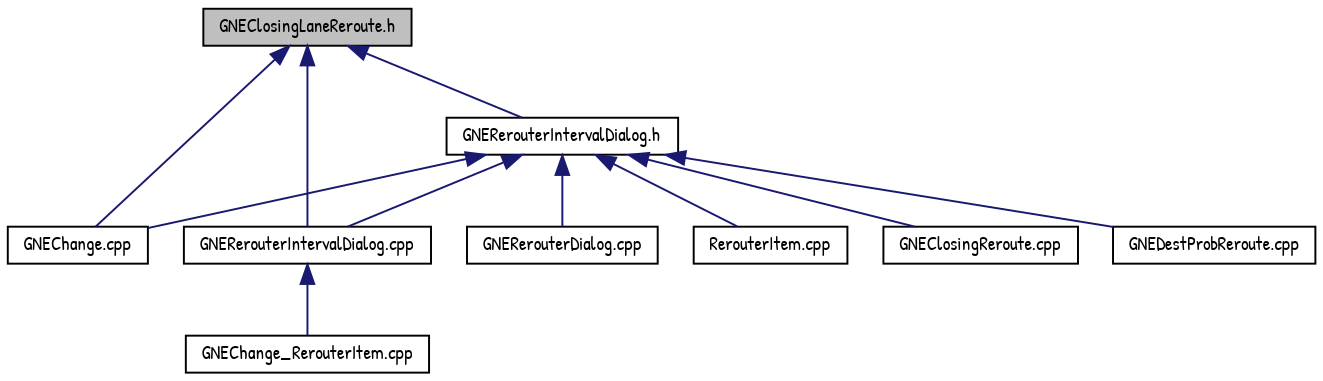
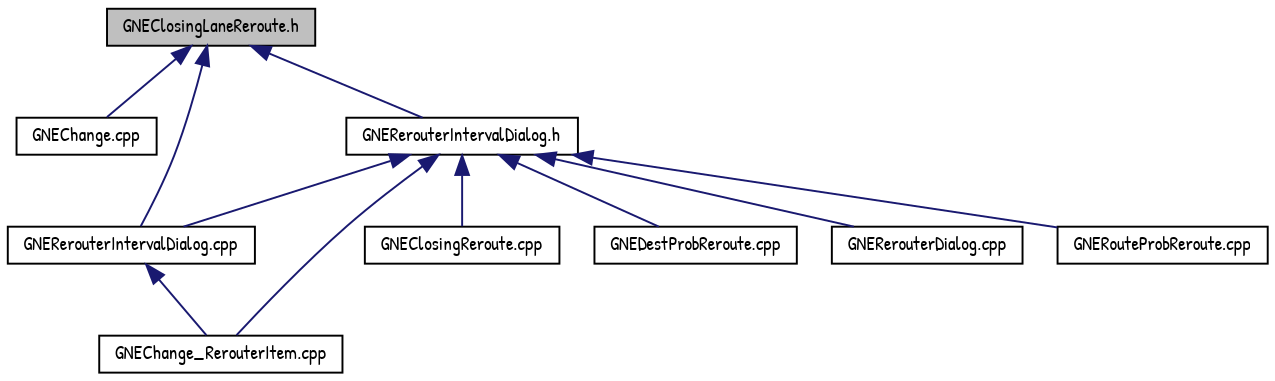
edge "GNEChange.cpp" -> "GNERerouterIntervalDialog.h": now "GNEChange_RerouterItem.cpp" -> "GNERerouterIntervalDialog.h"
node "RerouterItem.cpp": label "RerouterItem.cpp" -> "GNERouteProbReroute.cpp"
